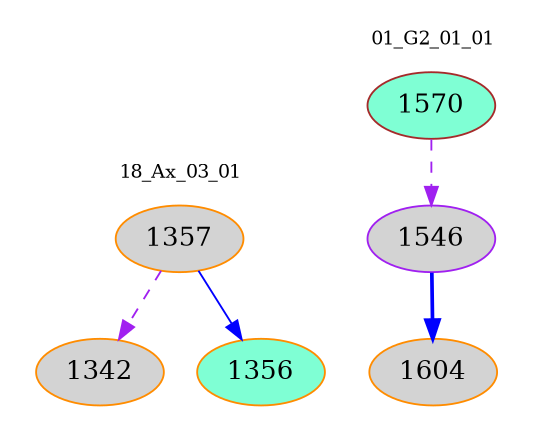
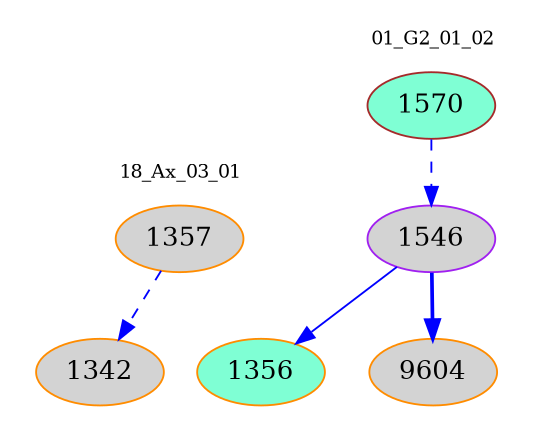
cluster "01_G2_01_01": label "01_G2_01_01" -> "01_G2_01_02"
edge "1570" -> "1546": color purple -> blue
edge "1357" -> "1342": color purple -> blue
edge "1357" -> "1356": now "1546" -> "1356"
node "1604": label "1604" -> "9604"
